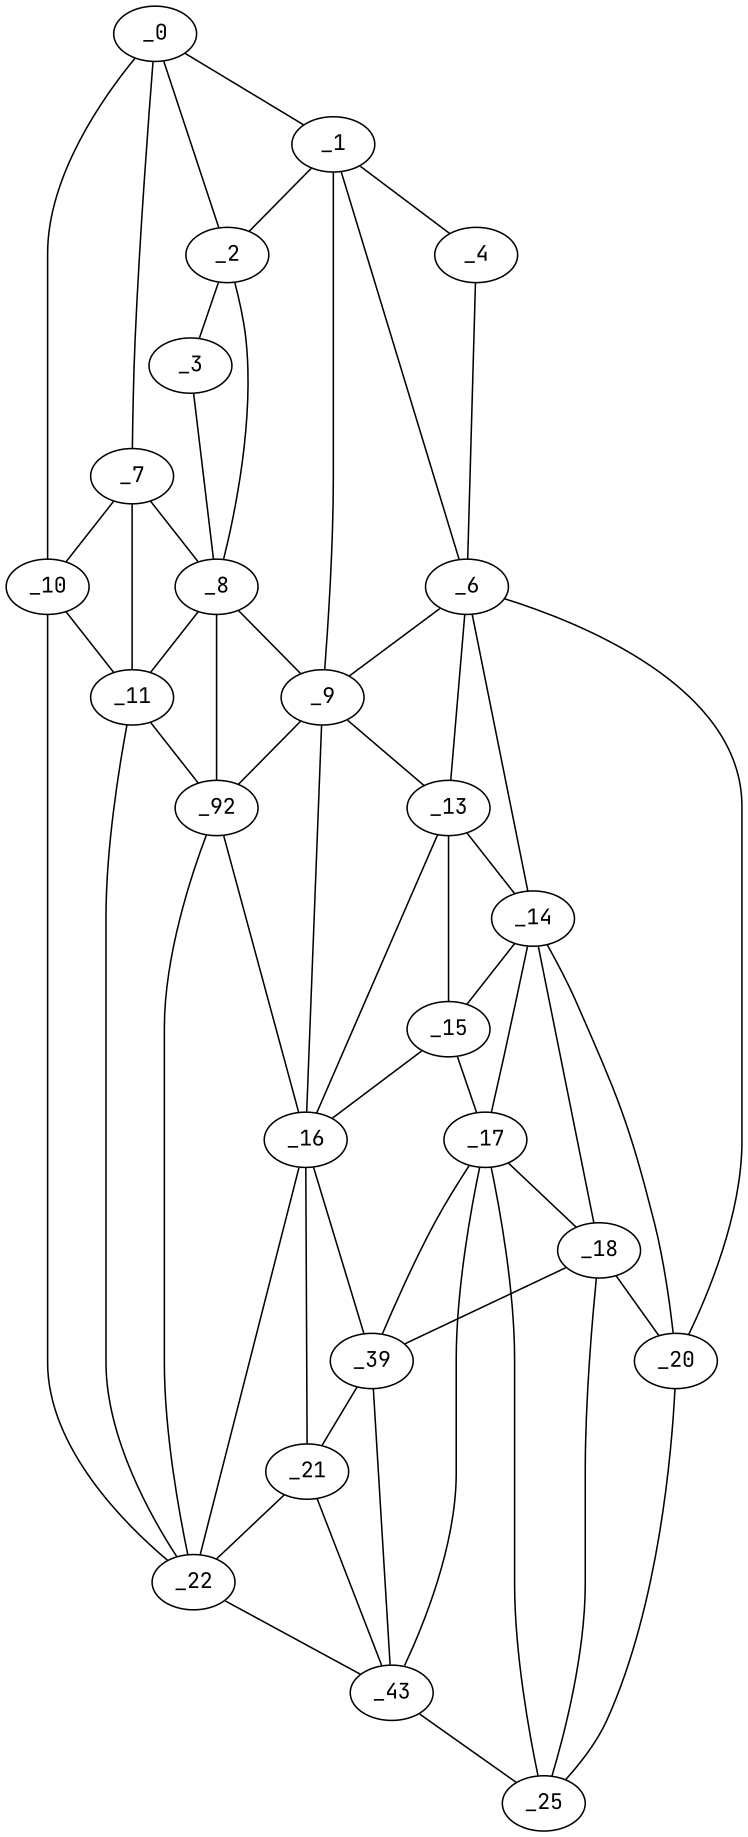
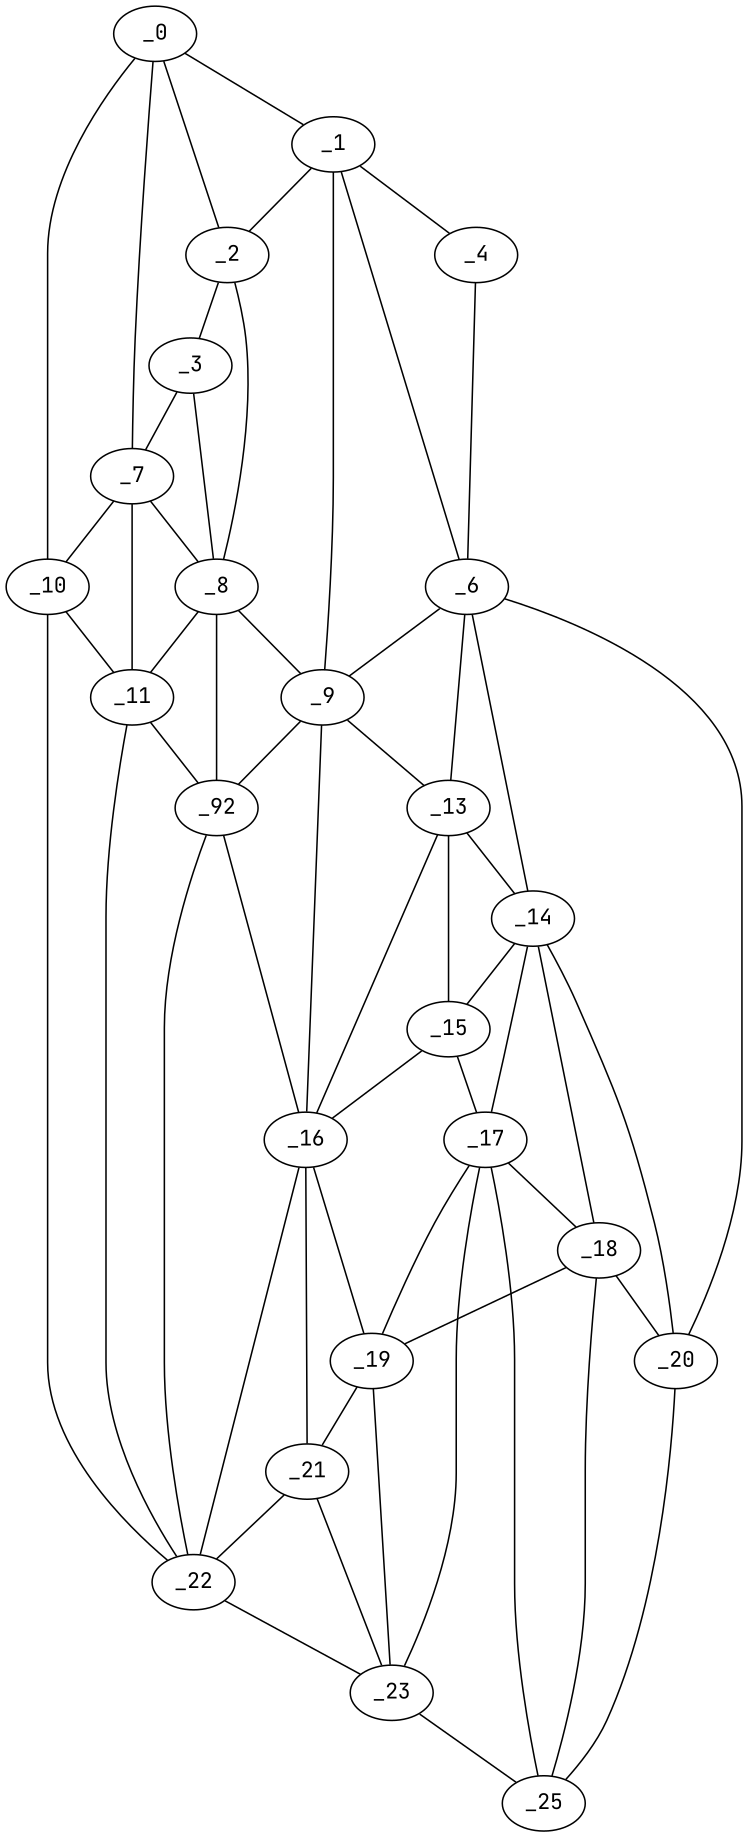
edge "_3" -- "_7": added
node "_39": label "_39" -> "_19"
node "_43": label "_43" -> "_23"
